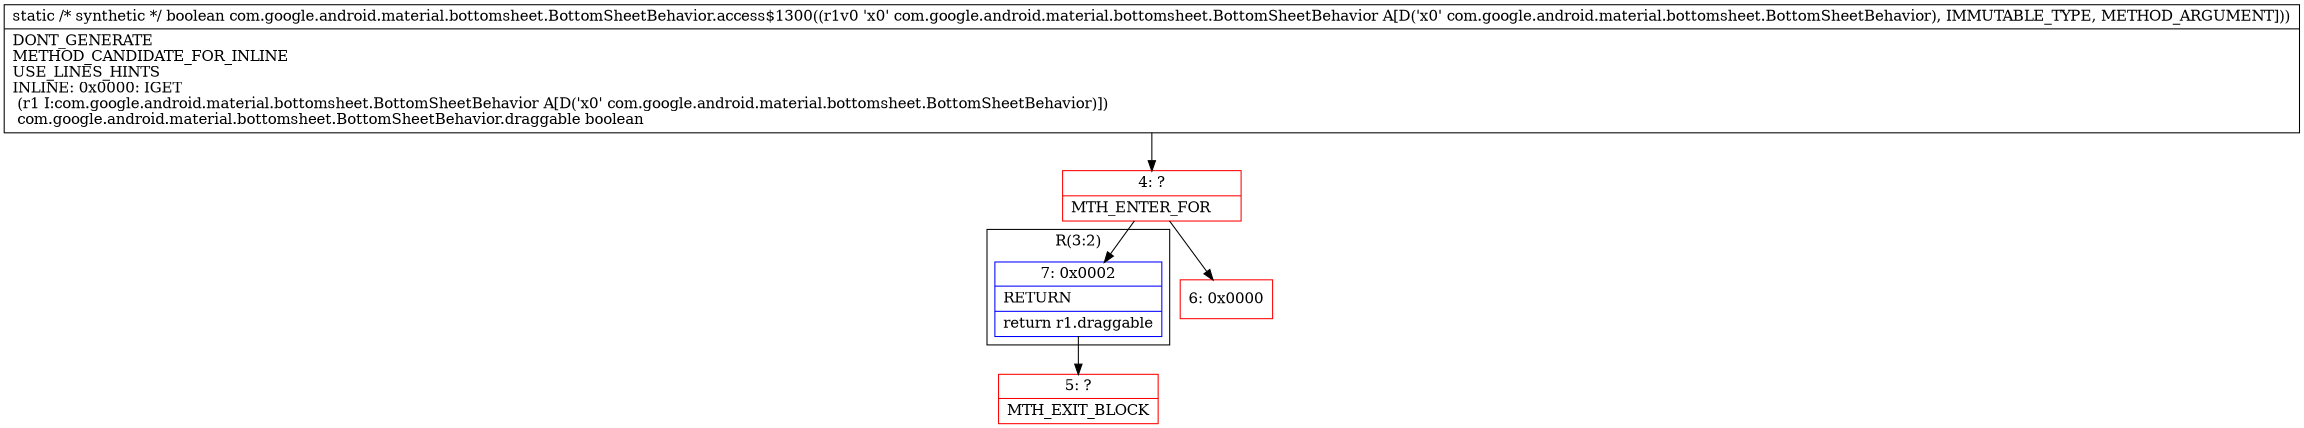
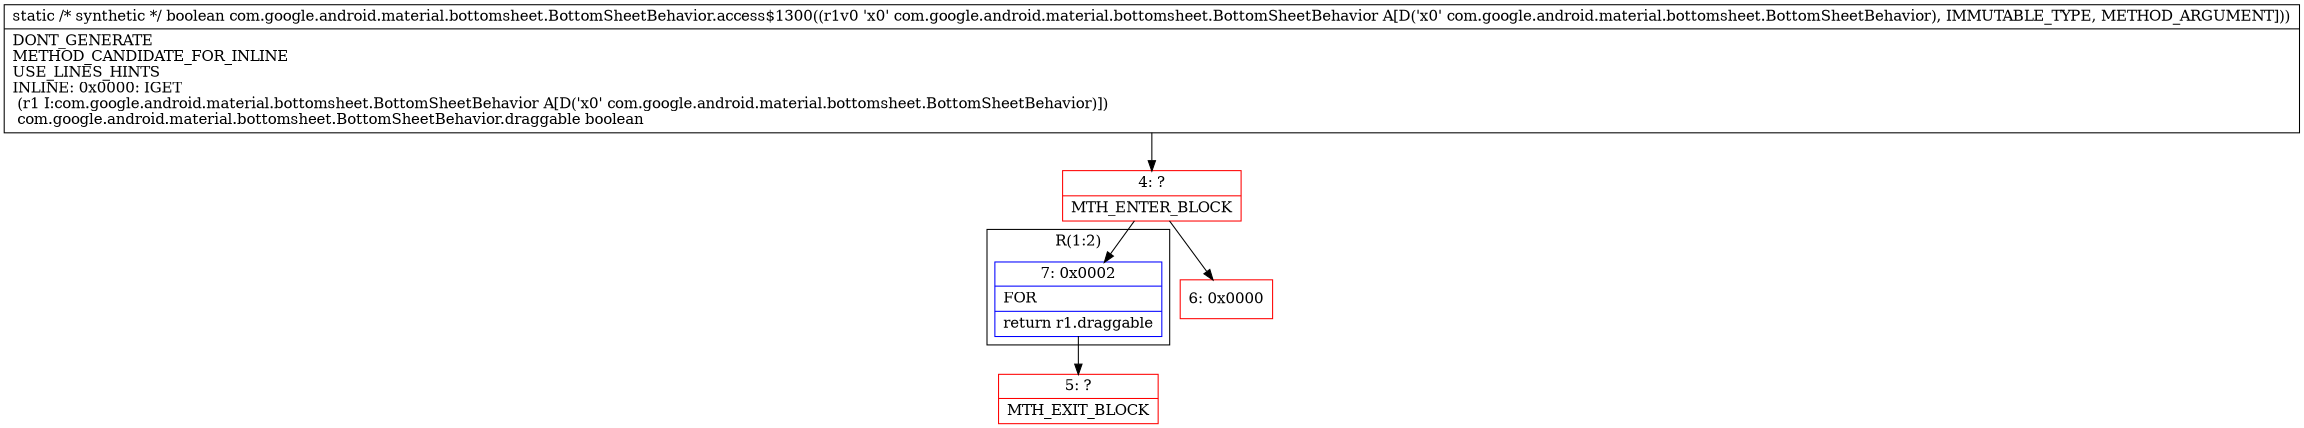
node "4: ?": text "MTH_ENTER_FOR" -> "MTH_ENTER_BLOCK"
cluster "R(3:2)": label "R(3:2)" -> "R(1:2)"
node "7: 0x0002": text "RETURN" -> "FOR"
